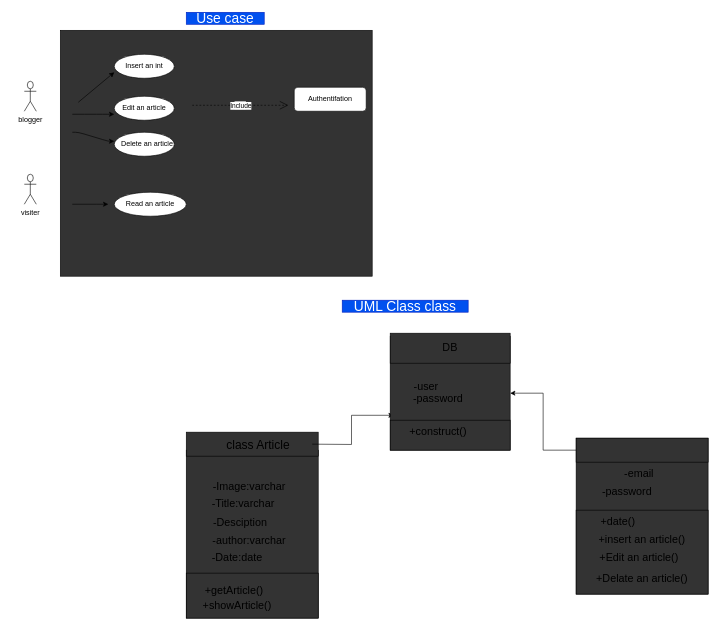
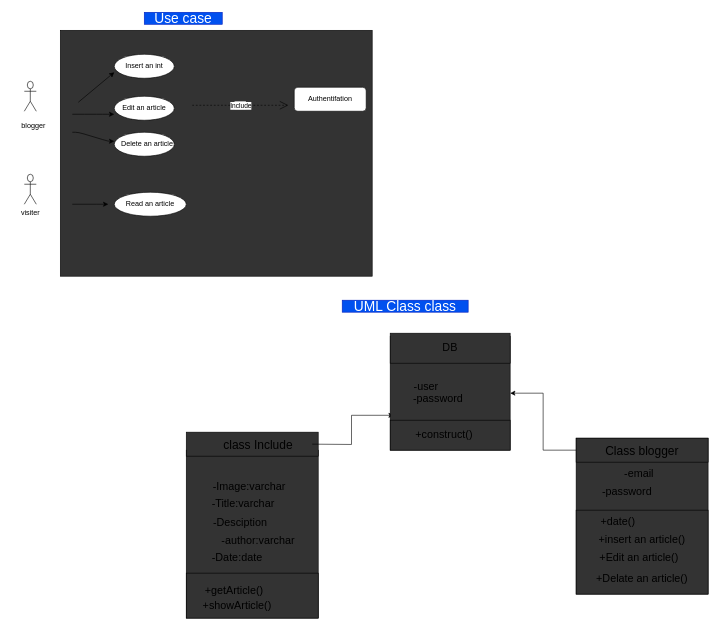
node "Use case": moved (225, 18) -> (183, 18)
node "blogger": moved (30, 120) -> (33, 126)
node "+construct()": moved (438, 432) -> (444, 435)
node "class Article": label "class Article" -> "class Include"
node "Class blogger": added
node "-author:varchar": moved (249, 540) -> (258, 540)
